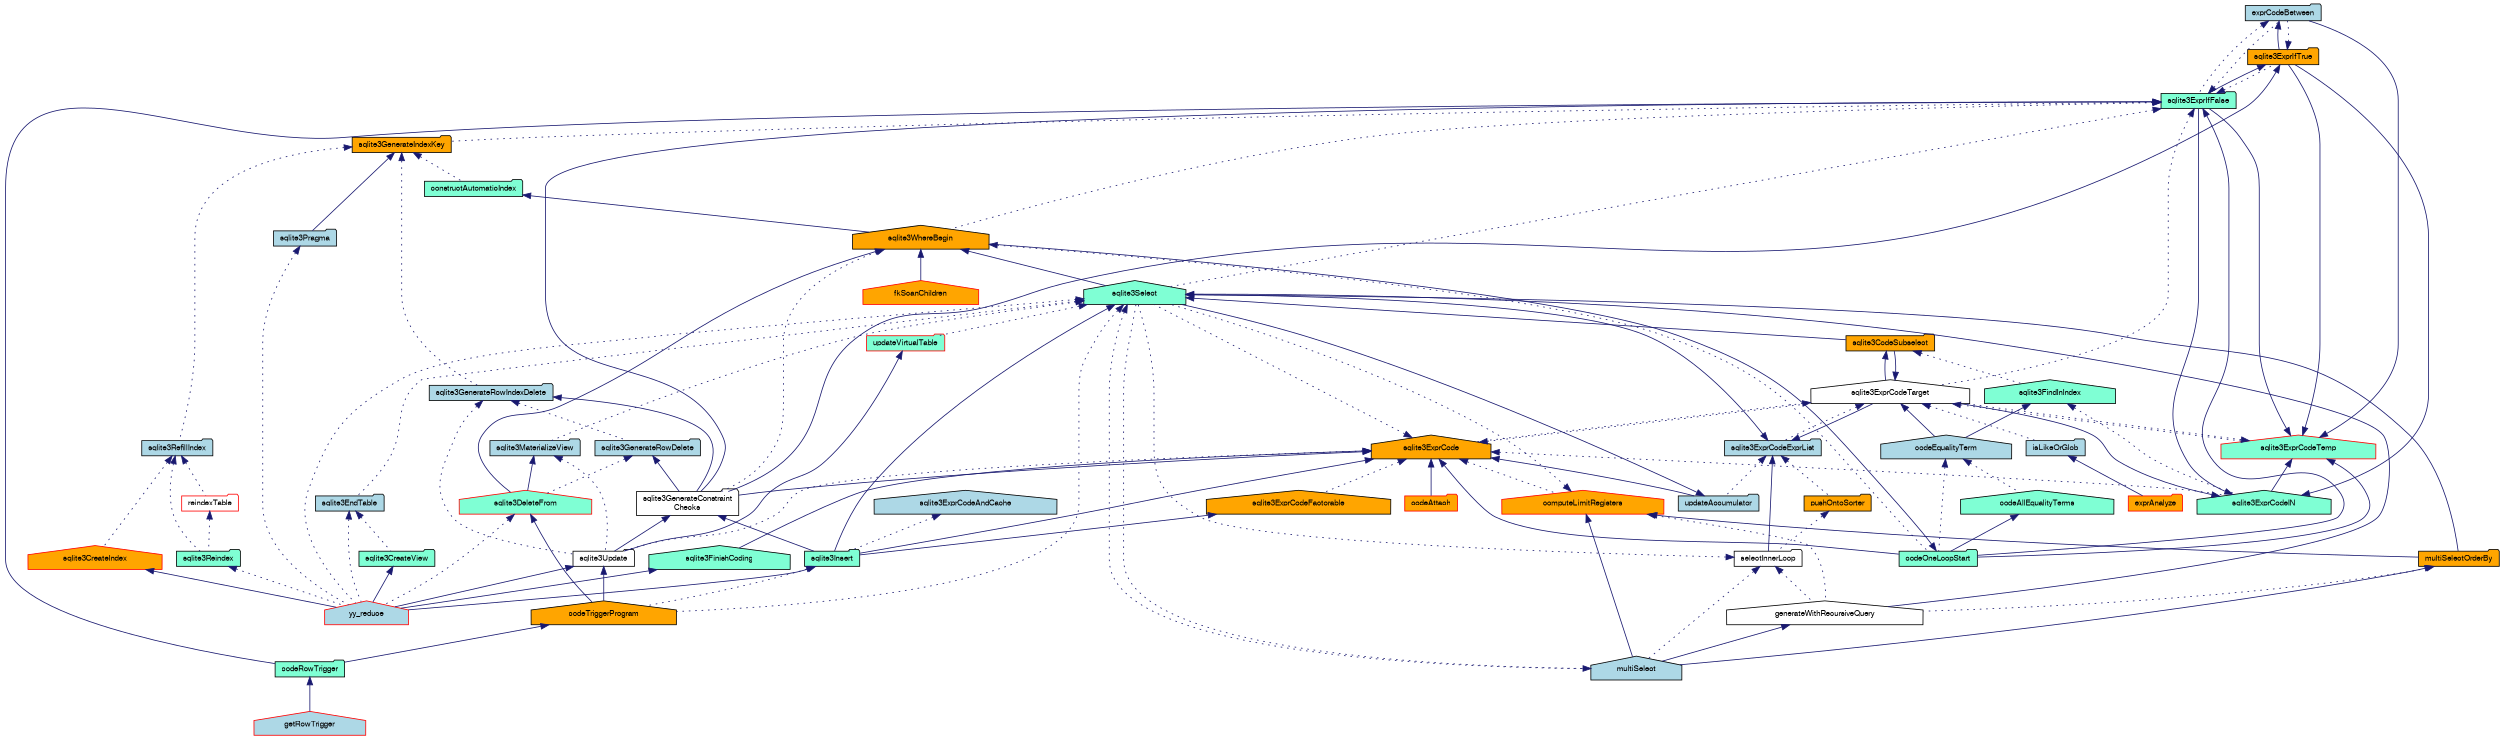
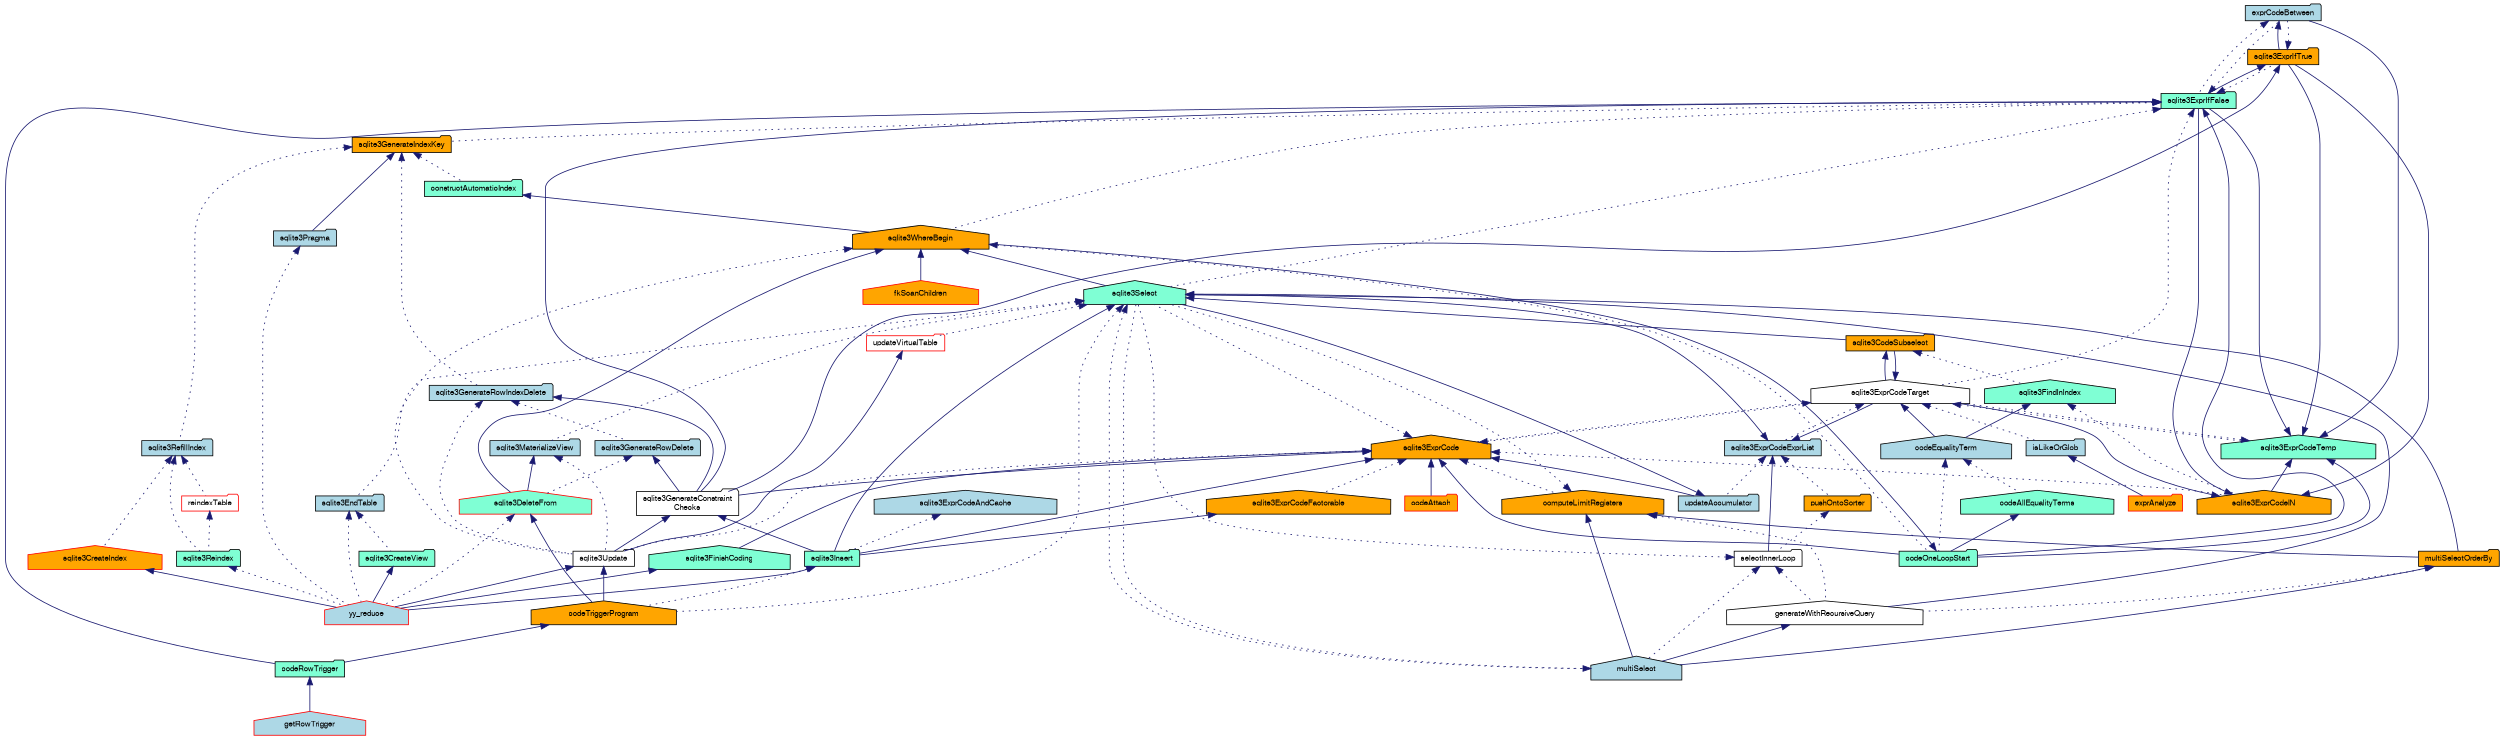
edge "yy_reduce" -> "sqlite3Select": removed
node "updateVirtualTable": fillcolor aquamarine -> white
edge "sqlite3GenerateConstraint Checks" -> "sqlite3WhereBegin": now "sqlite3Update" -> "sqlite3WhereBegin"
node "sqlite3ExprCodeTemp": color red -> black
node "computeLimitRegisters": color red -> black
node "sqlite3ExprCodeIN": fillcolor aquamarine -> orange
